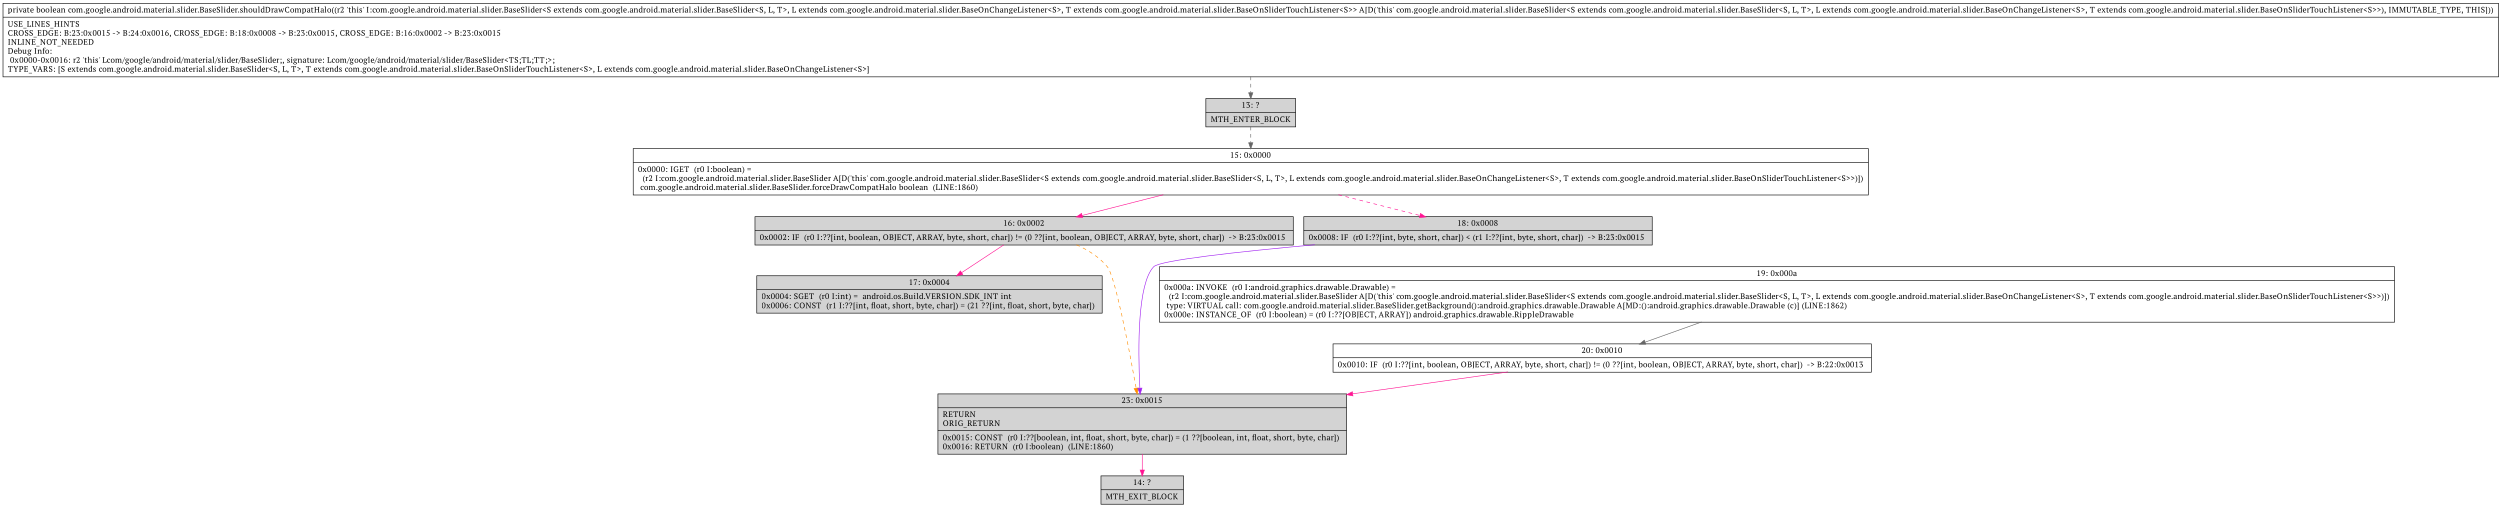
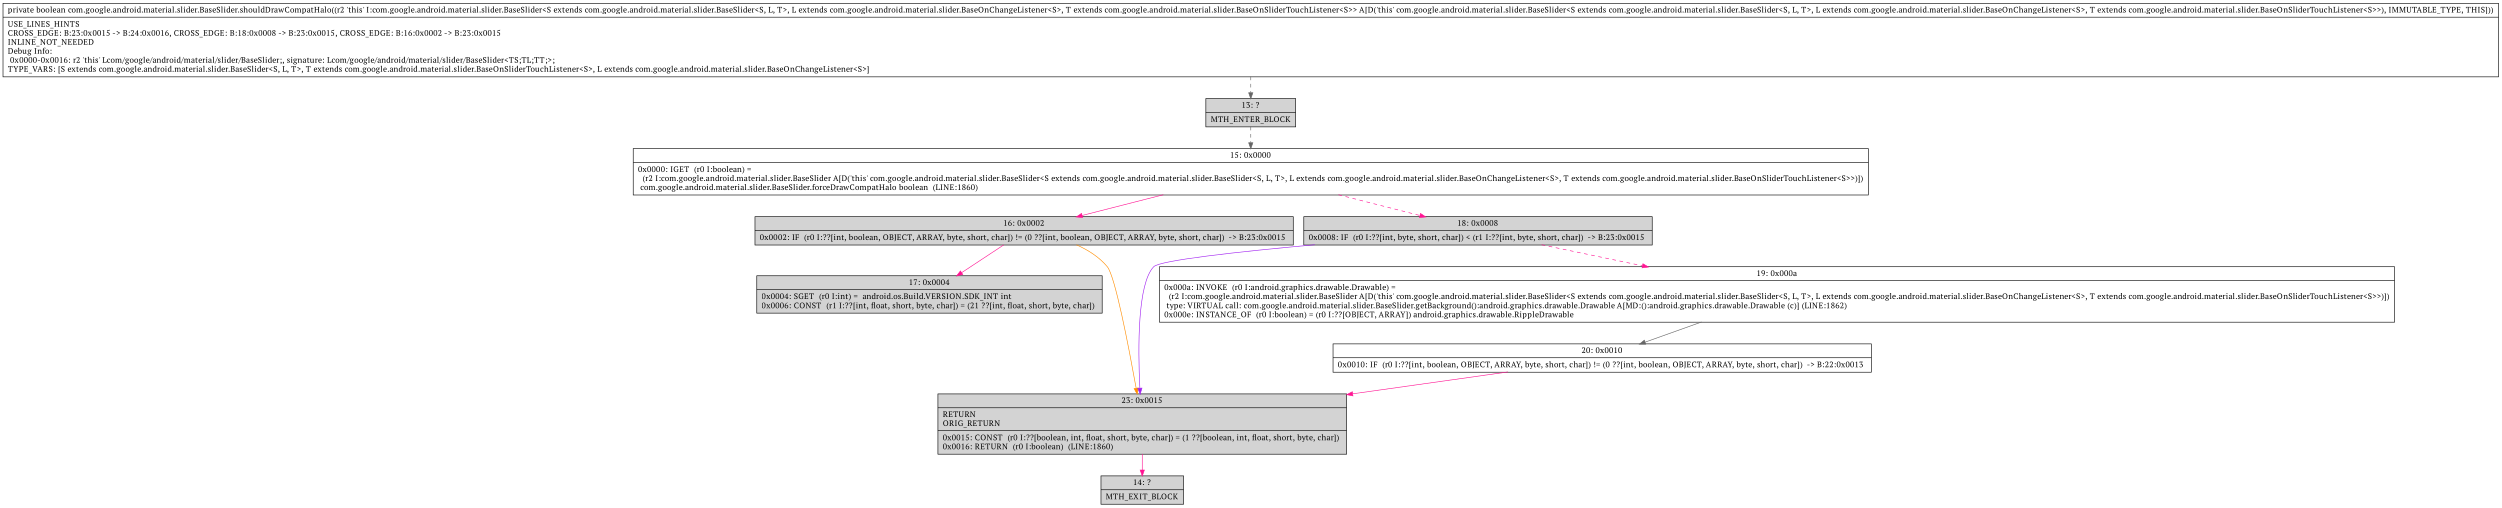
edge "18: 0x0008" -> "19: 0x000a": added
edge "16: 0x0002" -> "23: 0x0015": style dashed -> solid
